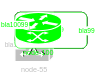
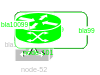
node "node-100": label "node-100" -> "node-101"
node "node-55": label "node-55" -> "node-52"
